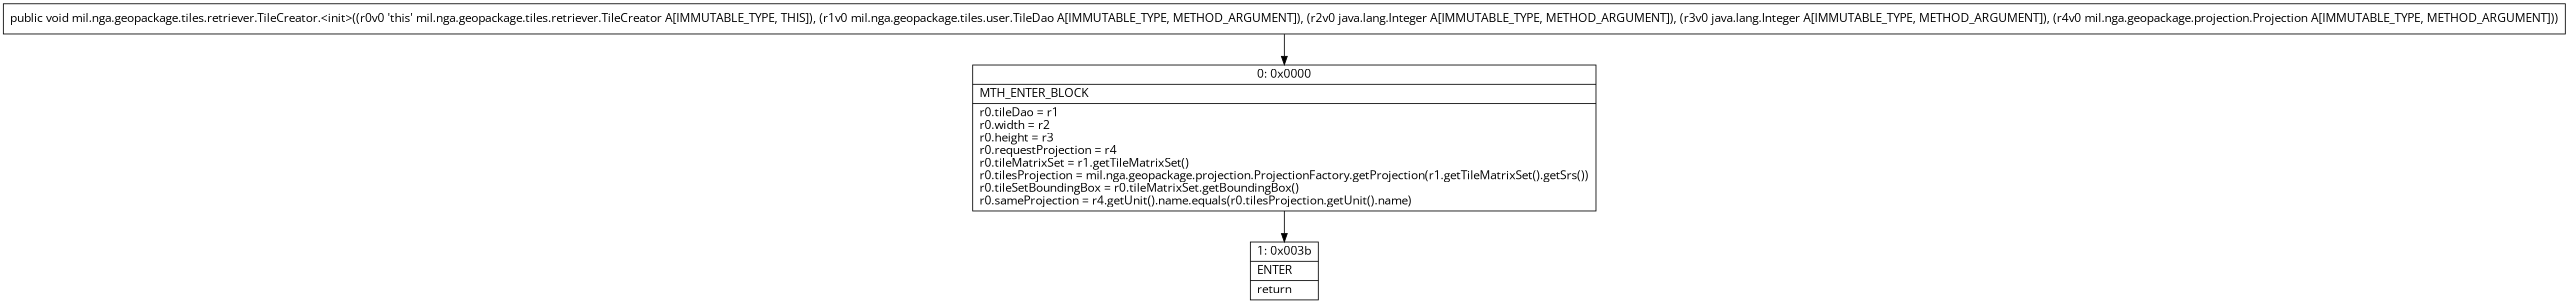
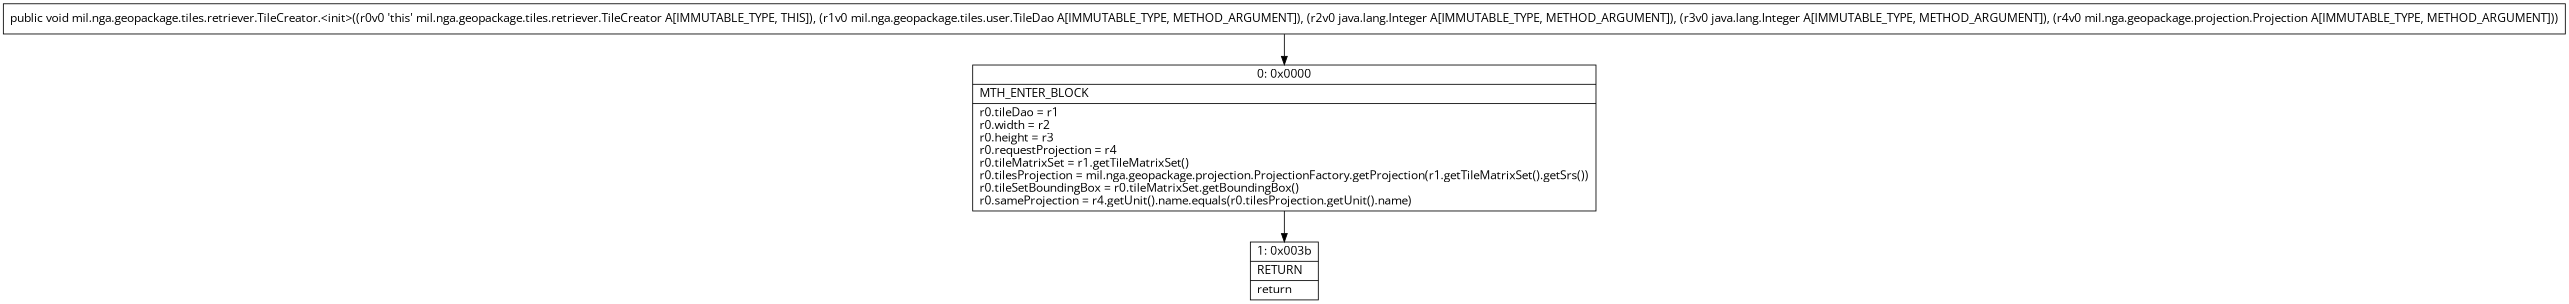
node "1: 0x003b": text "ENTER" -> "RETURN"
